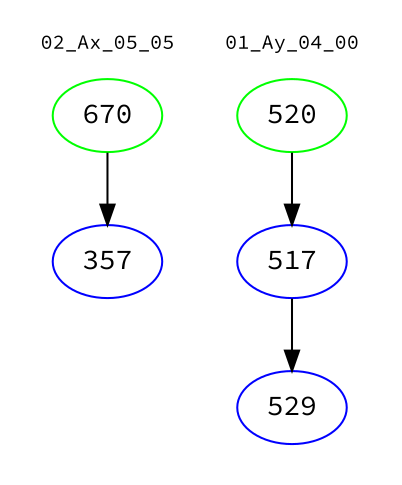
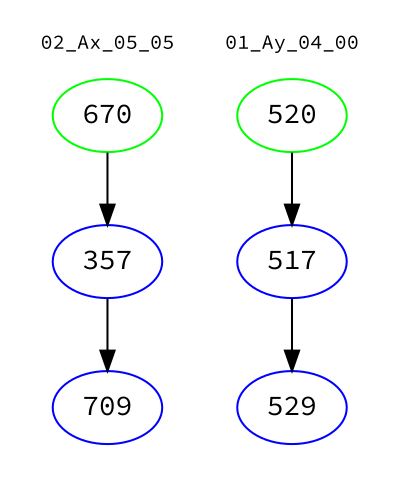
node "709": added
